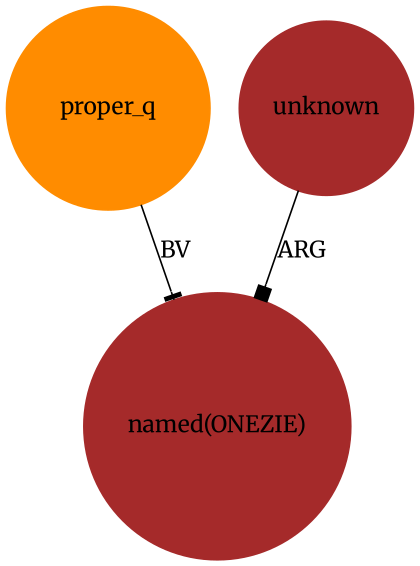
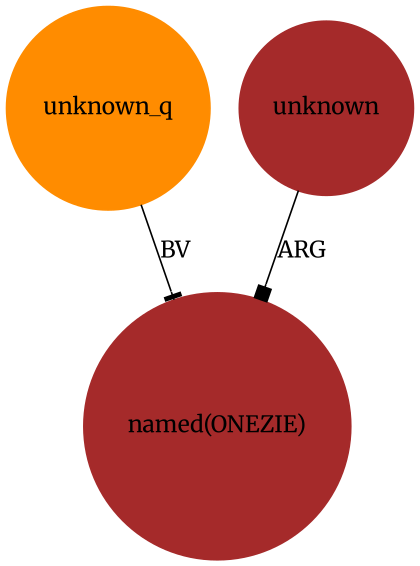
node "proper_q": label "proper_q" -> "unknown_q"
